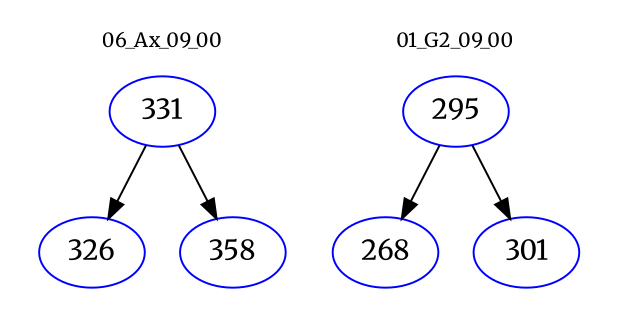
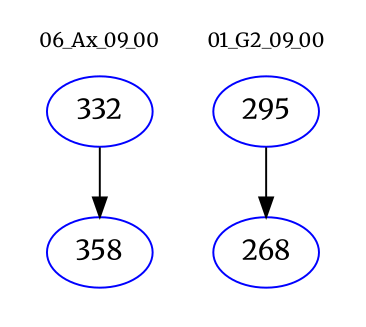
node "331": label "331" -> "332"
node "326": removed
node "301": removed
